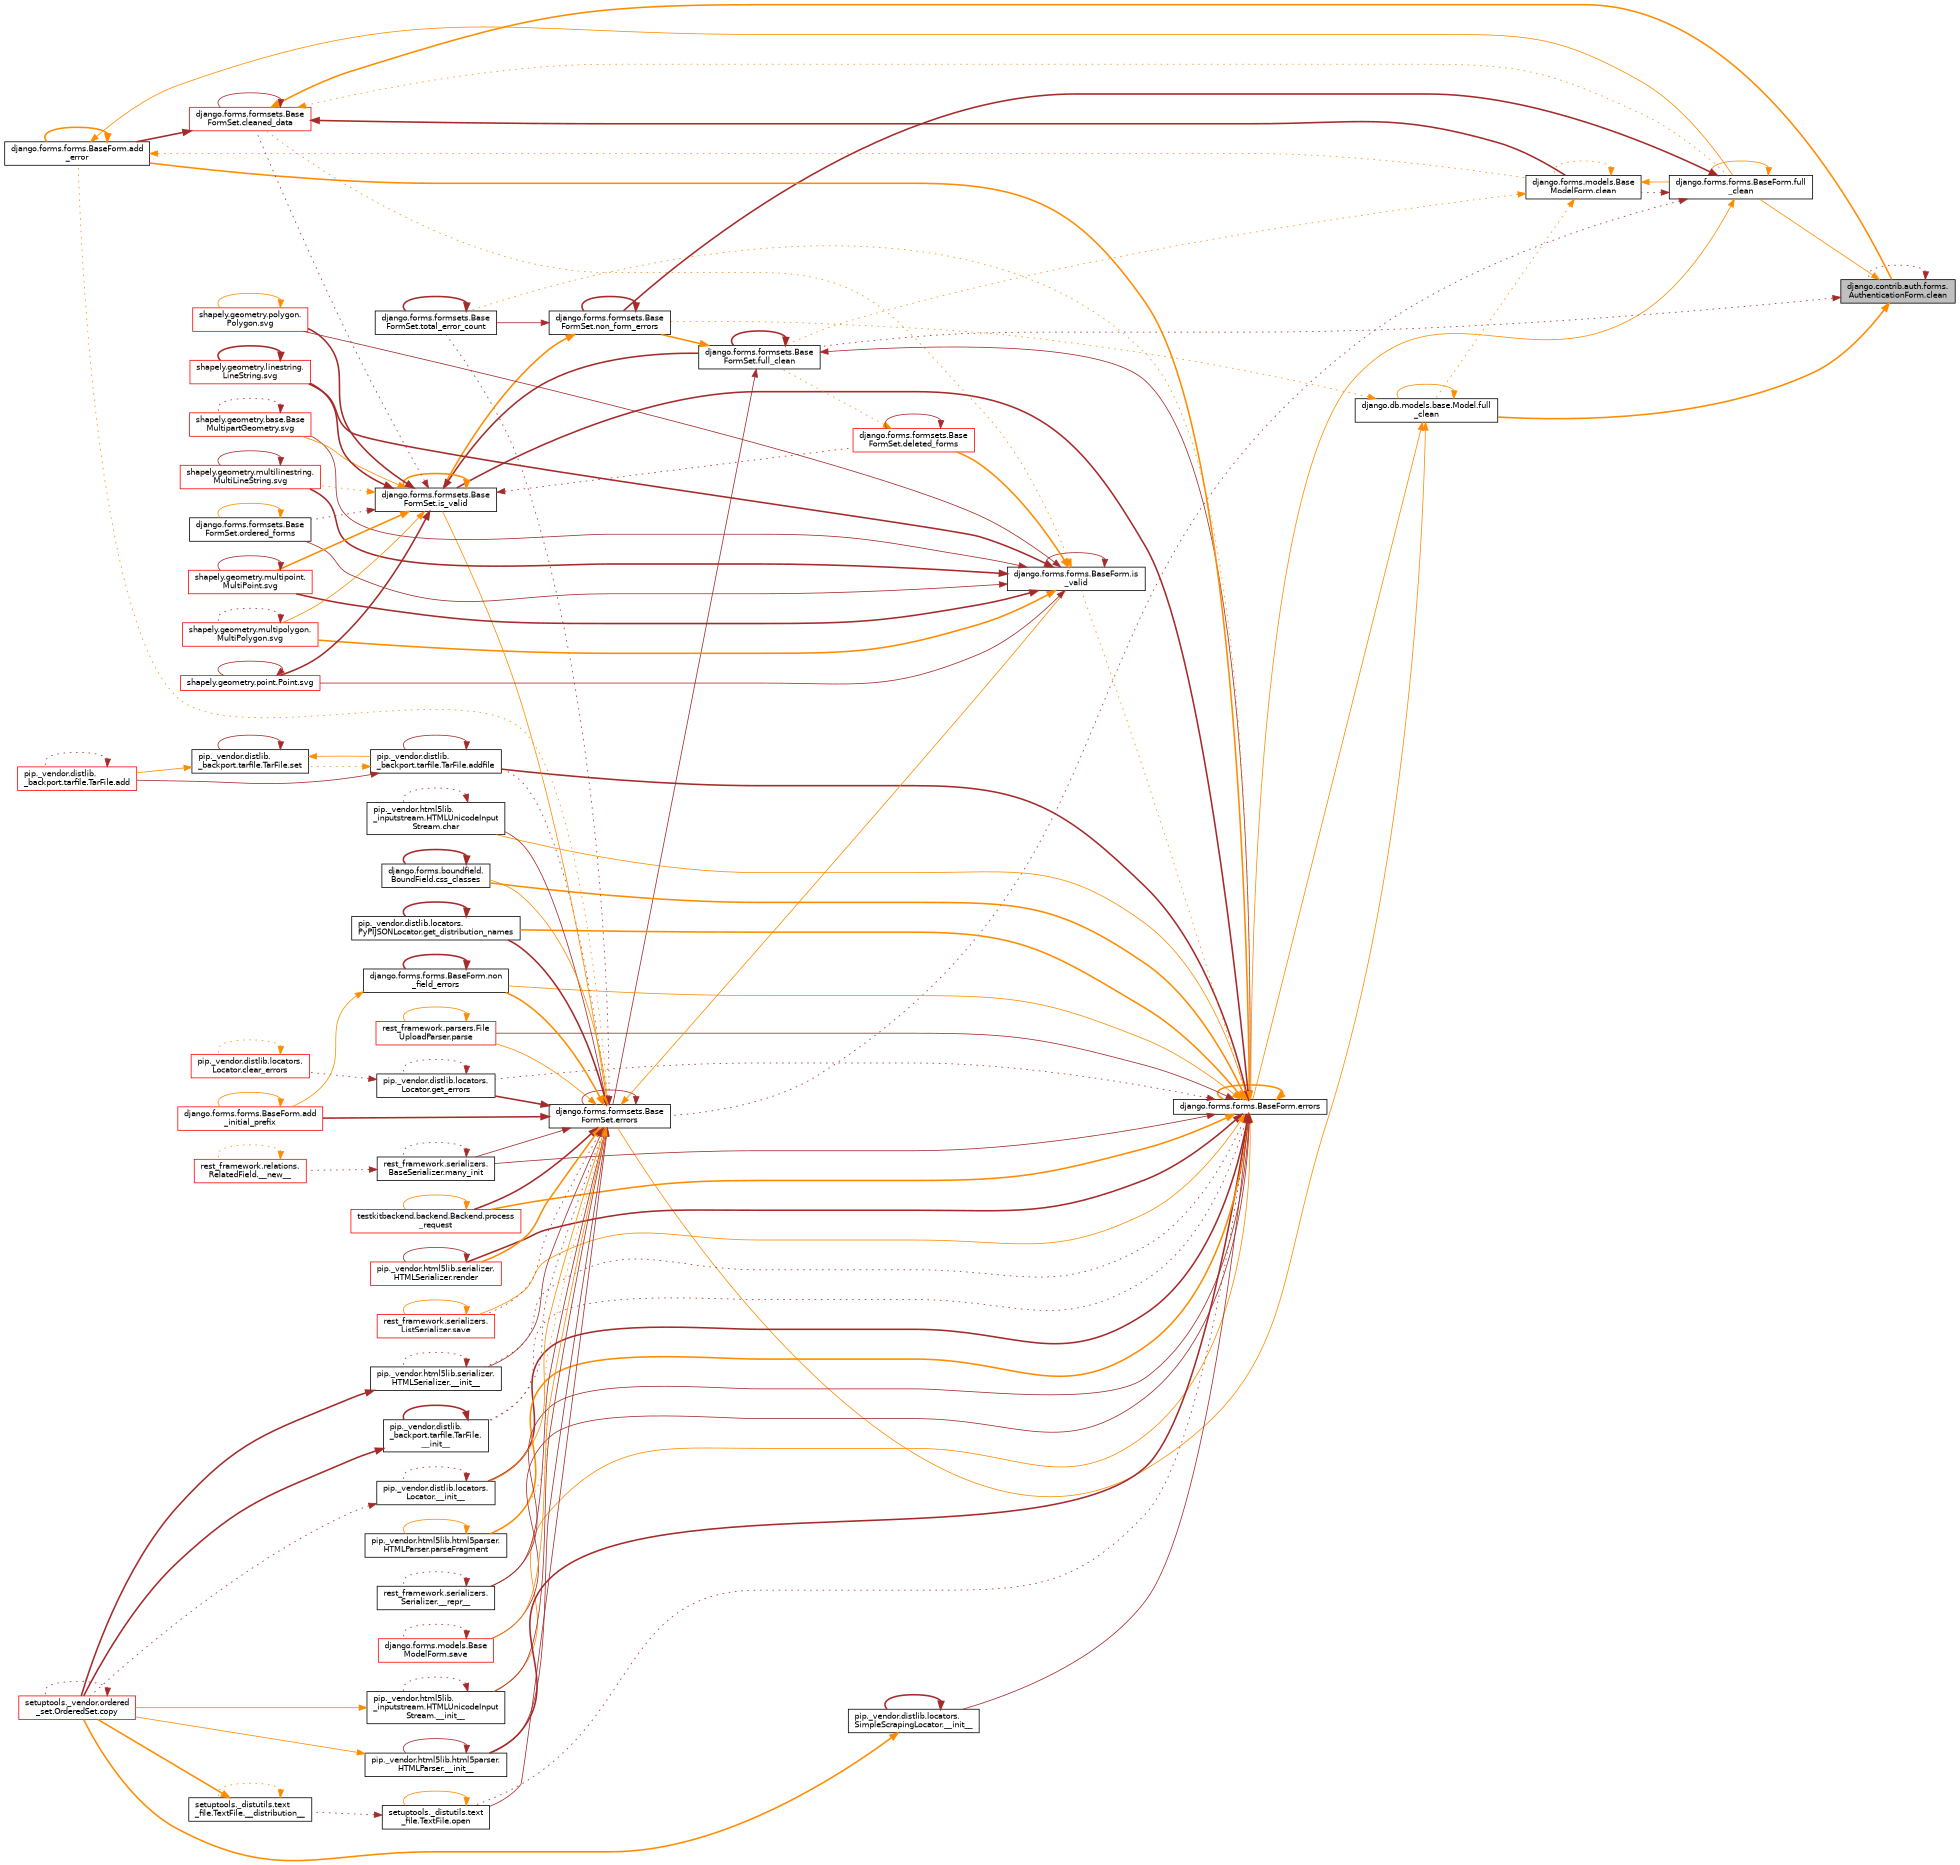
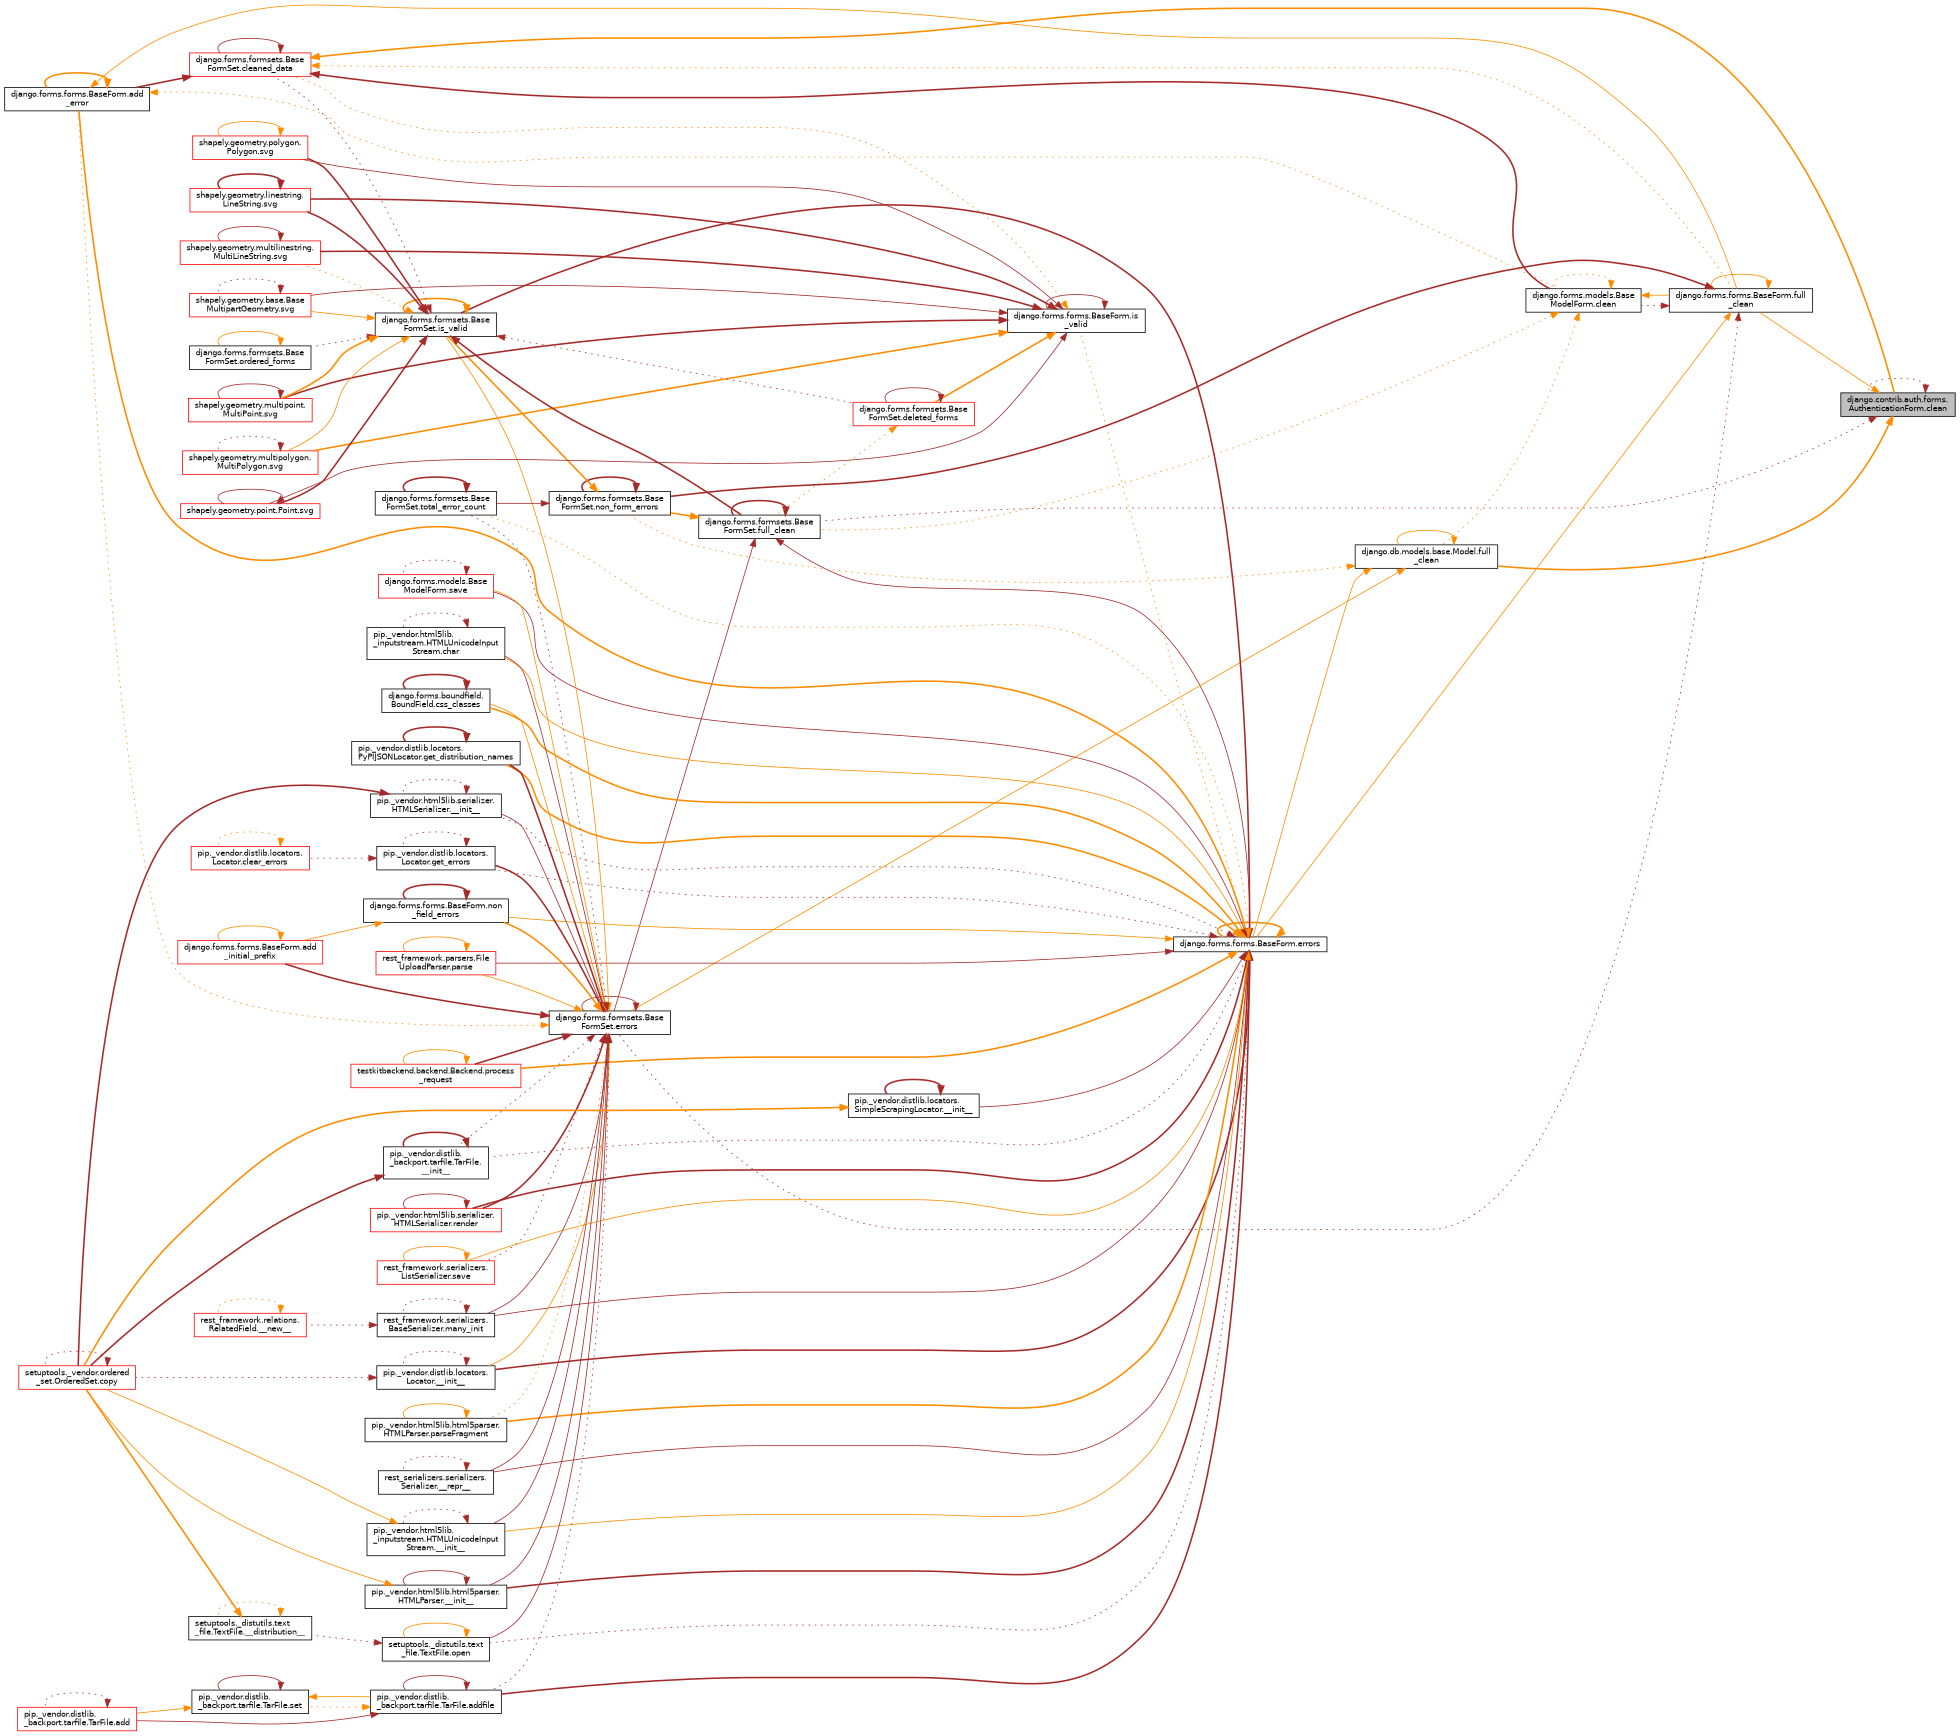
edge "django.forms.formsets.Base FormSet.ordered_forms" -> "django.forms.forms.BaseForm.is _valid": removed
edge "django.forms.forms.BaseForm.is _valid" -> "django.forms.formsets.Base FormSet.errors": removed
edge "pip._vendor.html5lib.serializer. HTMLSerializer.render" -> "django.forms.formsets.Base FormSet.errors": color darkorange -> brown
node "rest_framework.serializers. Serializer.__repr__": label "rest_framework.serializers. Serializer.__repr__" -> "rest_serializers.serializers. Serializer.__repr__"
